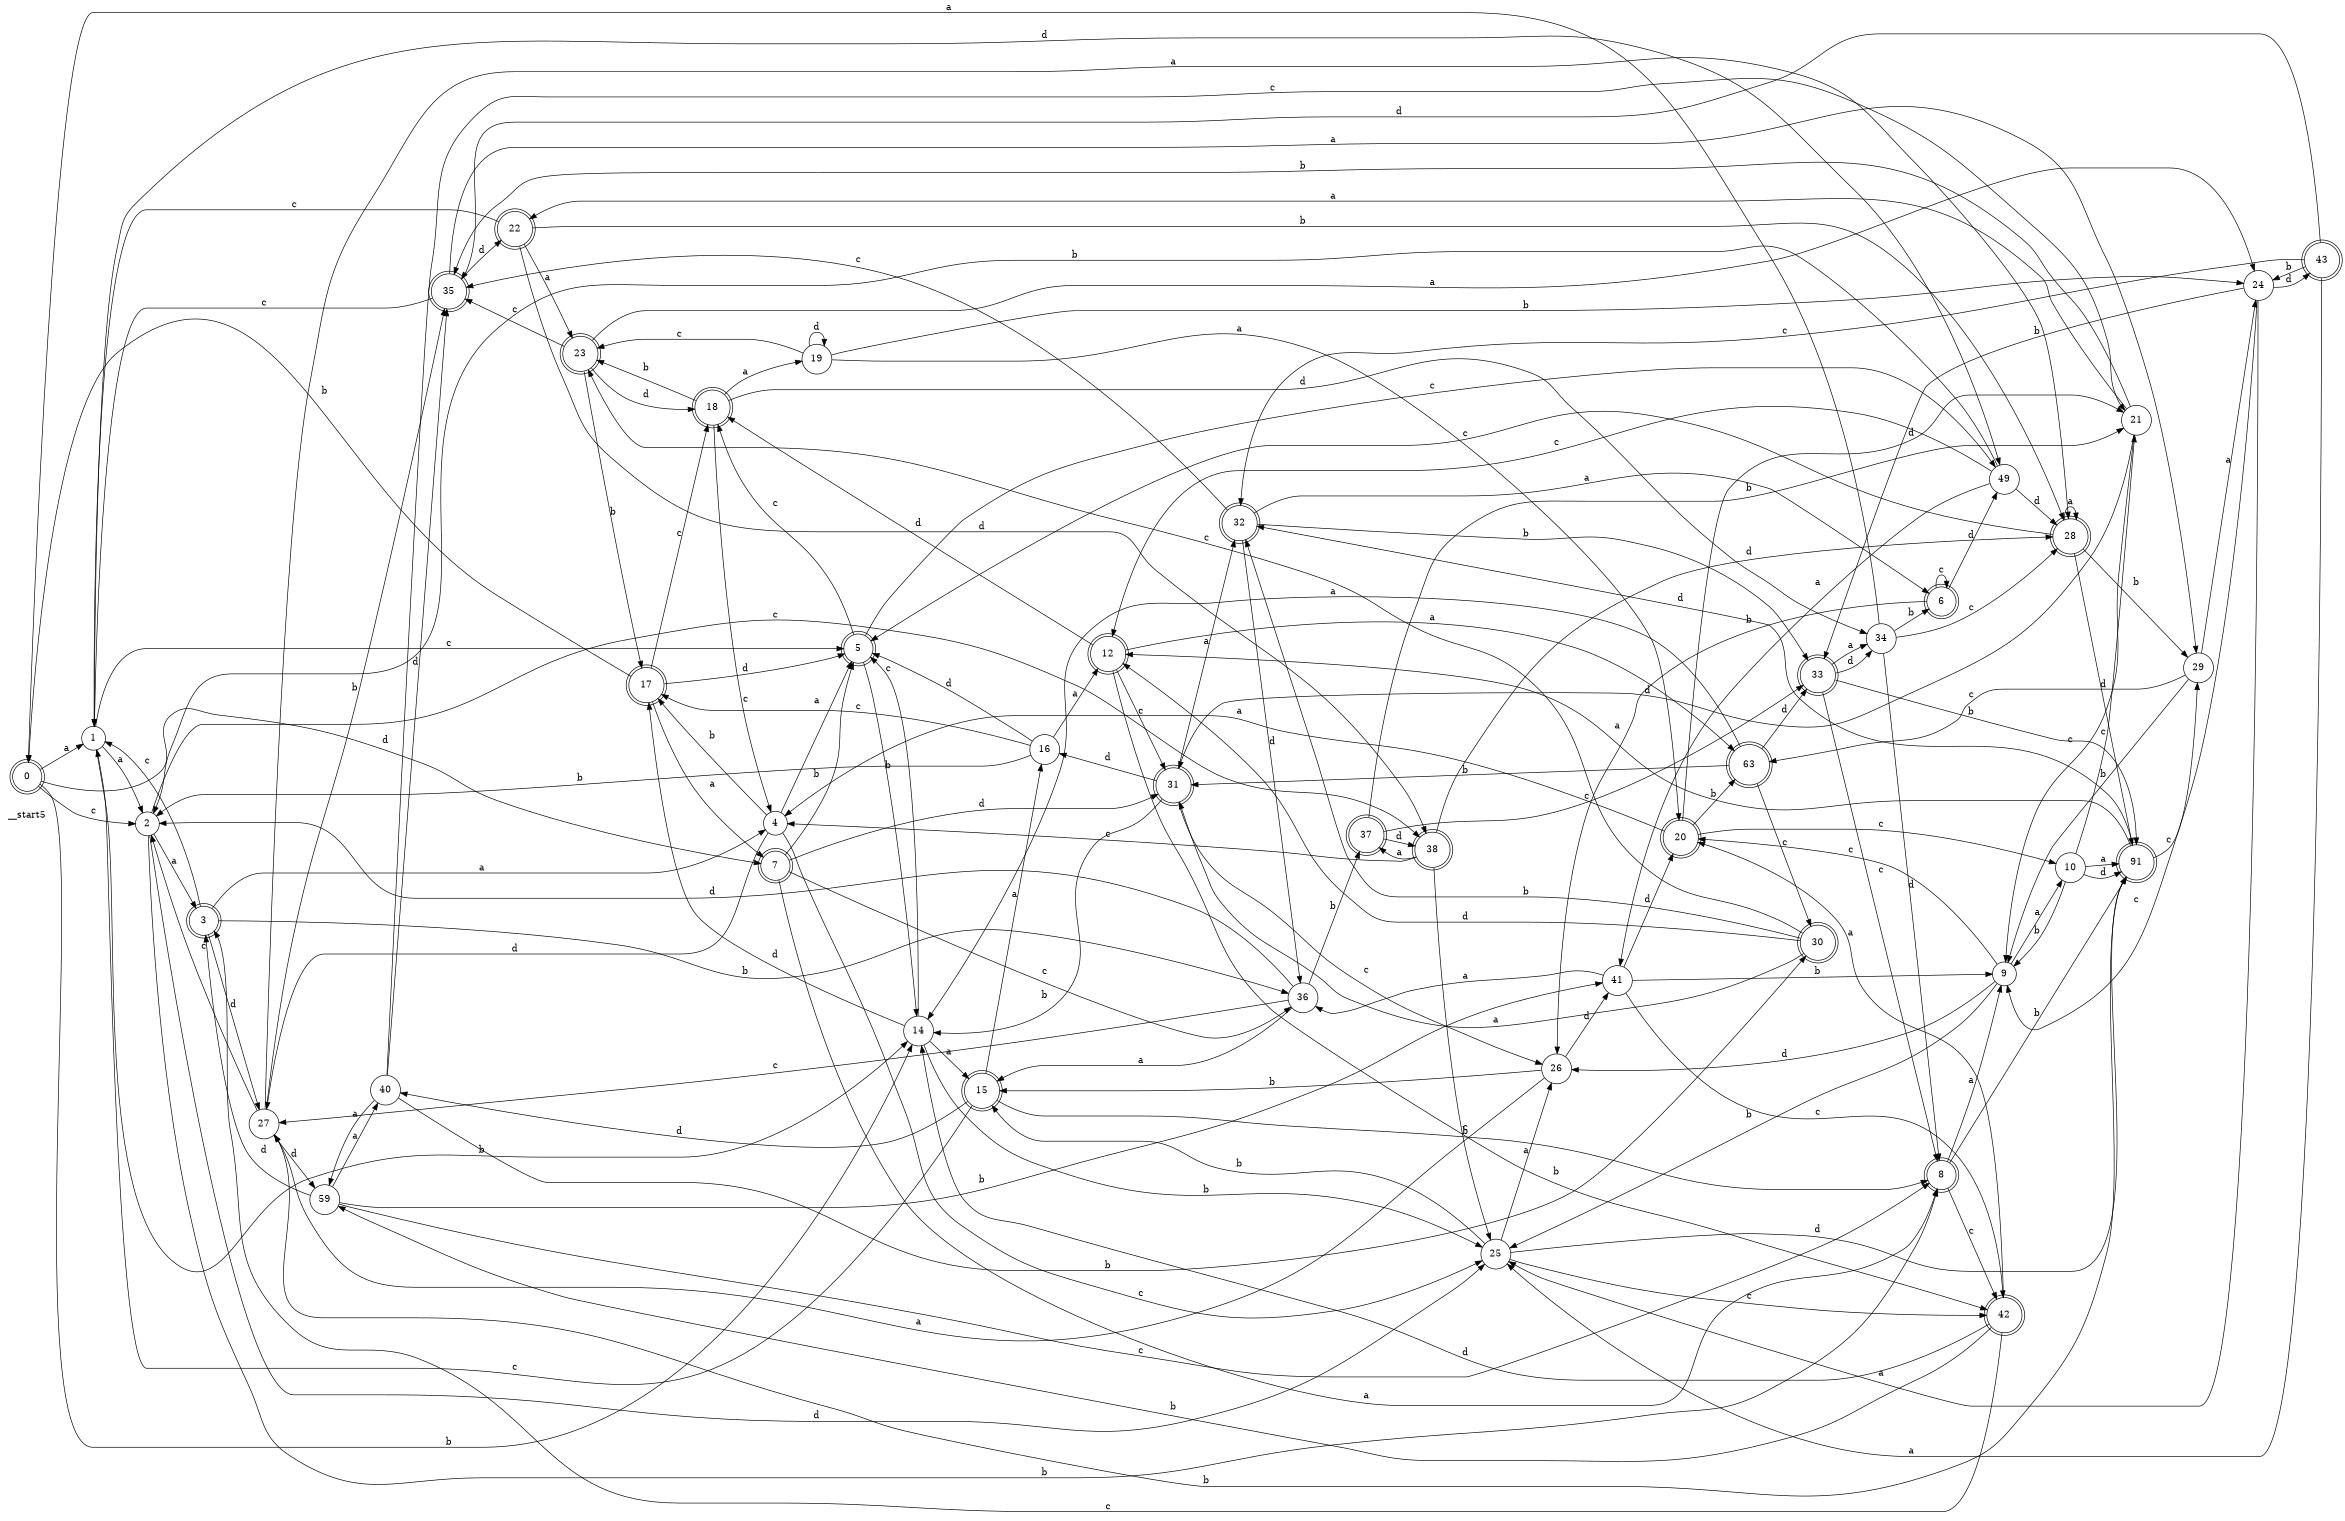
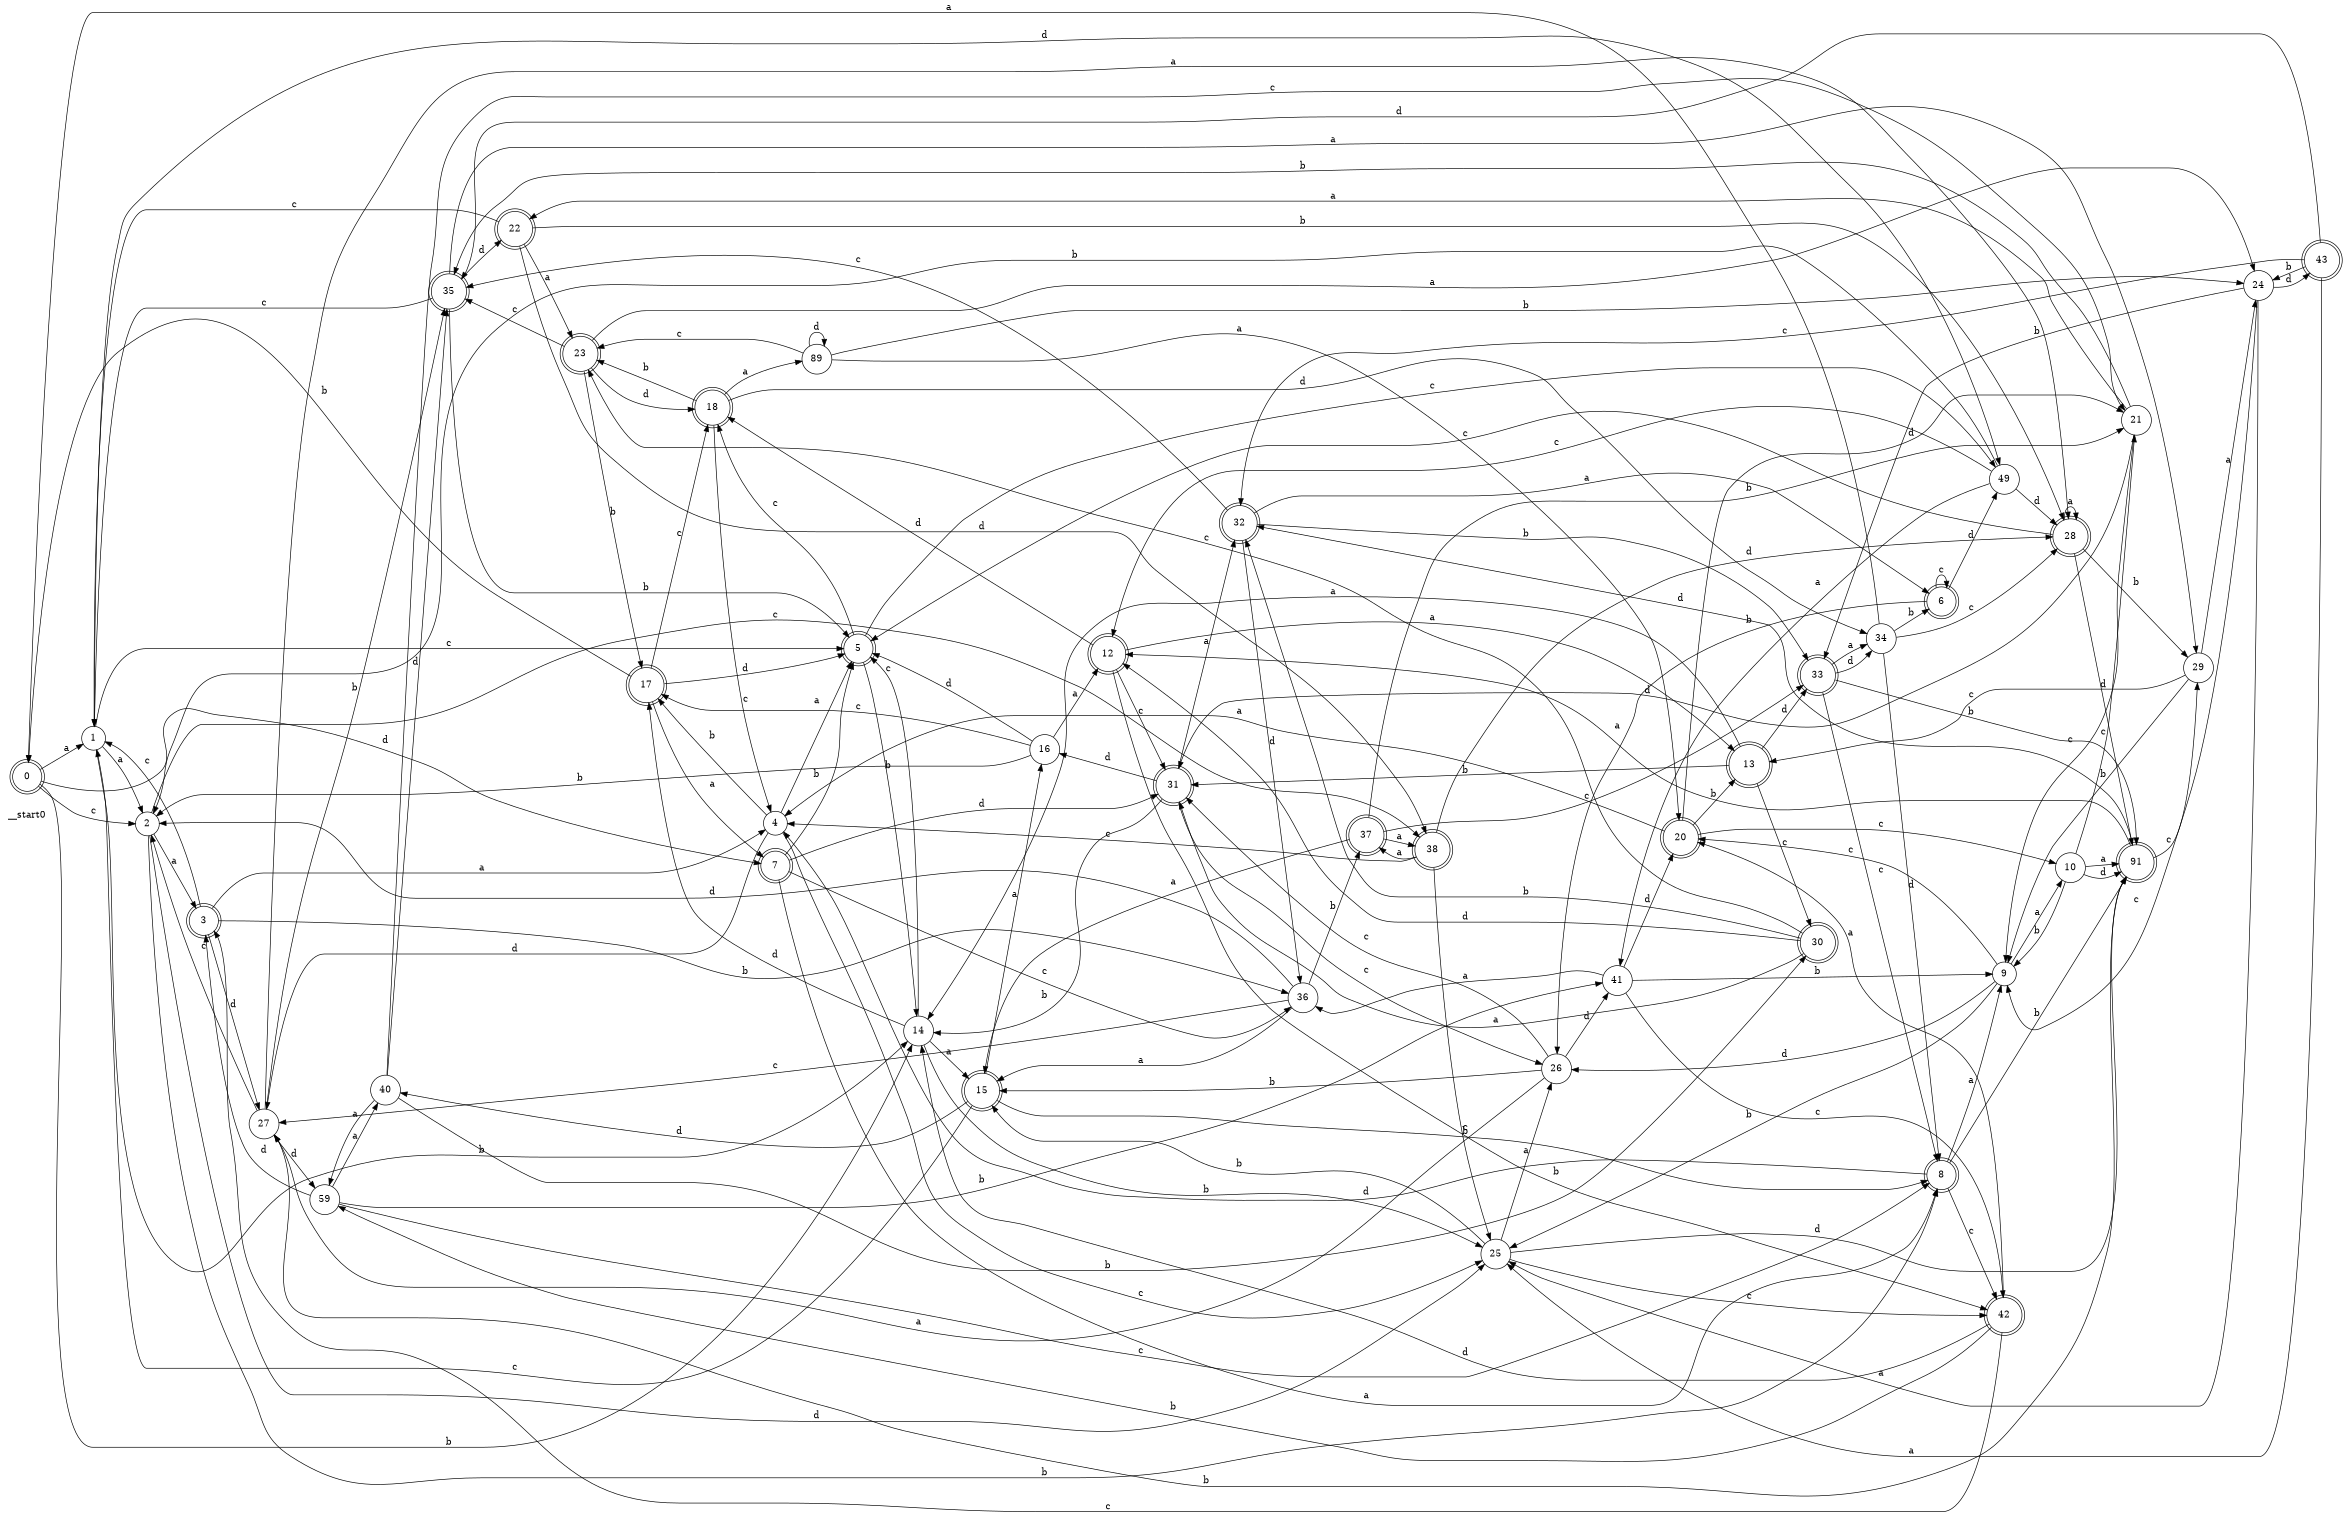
node "19": label "19" -> "89"
edge "35" -> "5": added, label "b"
node "63": label "63" -> "13"
node "__start5": label "__start5" -> "__start0"
edge "37" -> "38": label "d" -> "a"
edge "37" -> "15": added, label "a"
edge "26" -> "31": added, label "c"
edge "8" -> "4": added, label "d"
